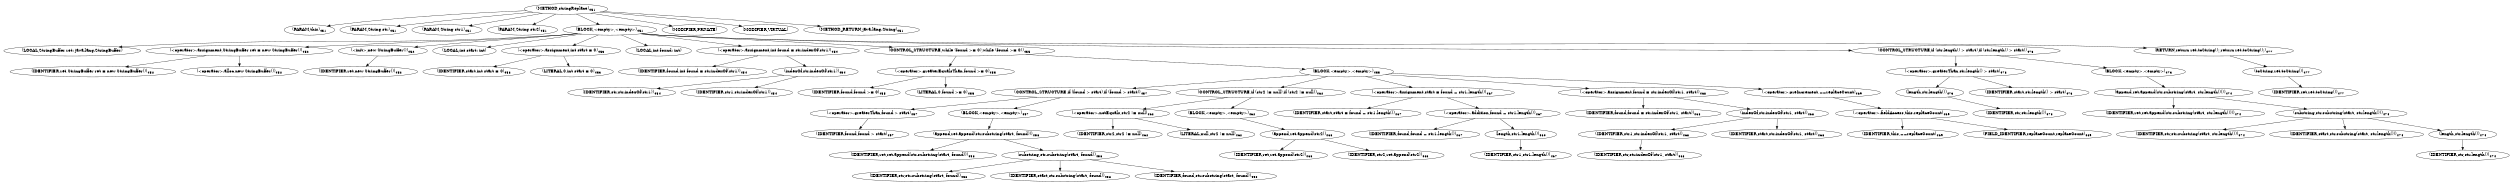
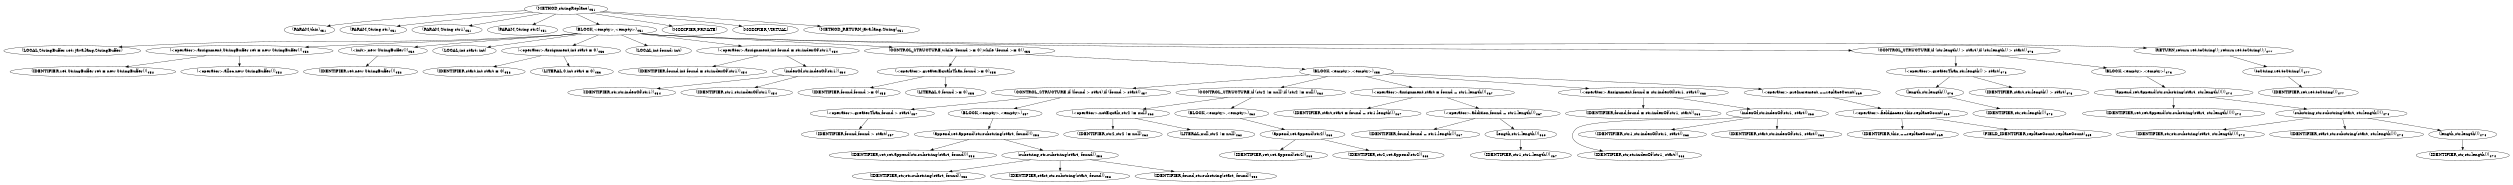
edge "(IDENTIFIER,str1,str.indexOf(str1, start))" -> "(IDENTIFIER,str,str.indexOf(str1, start))": now "(indexOf,str.indexOf(str1, start))" -> "(IDENTIFIER,str,str.indexOf(str1, start))"
